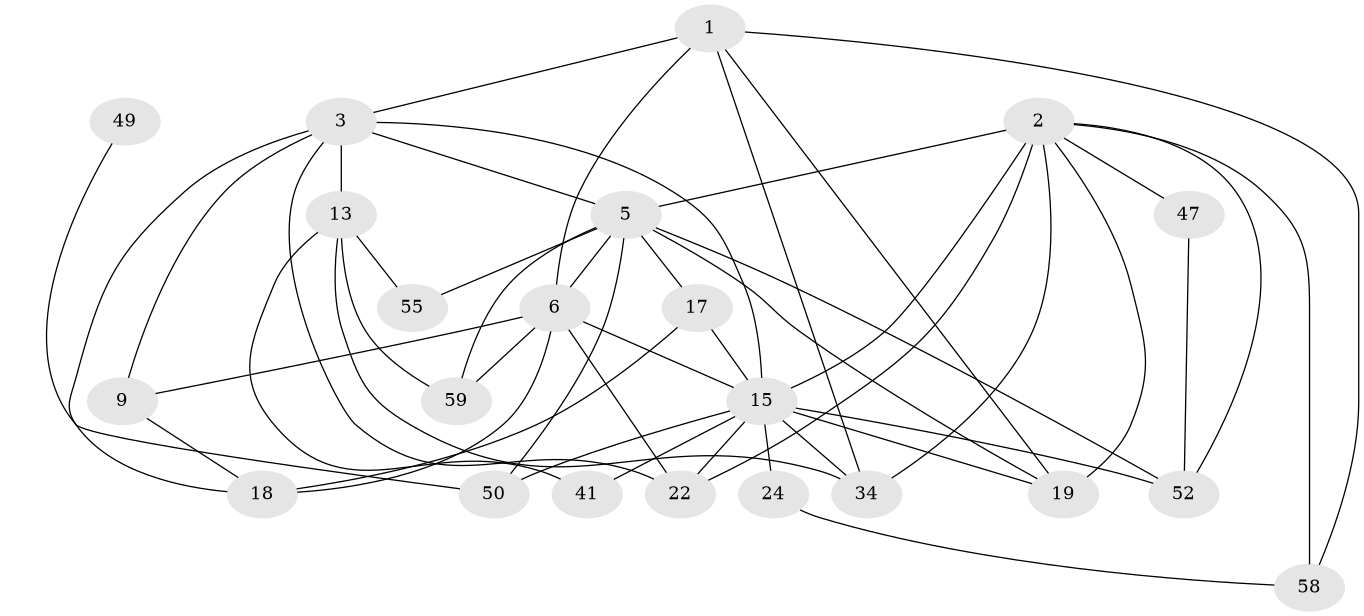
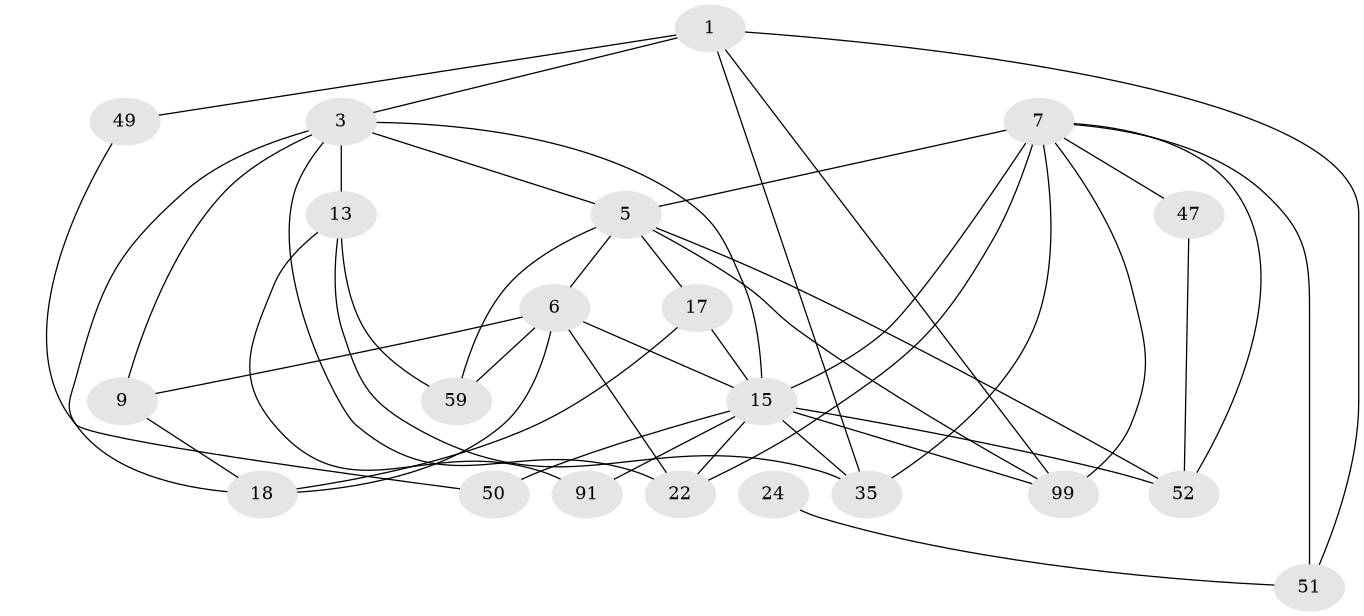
node "2": label "2" -> "7"
edge "1" -- "6": now "1" -- "49"
node "55": removed
edge "5" -- "50": removed
edge "15" -- "24": removed
node "41": label "41" -> "91"
node "34": label "34" -> "35"
node "19": label "19" -> "99"
node "58": label "58" -> "51"
